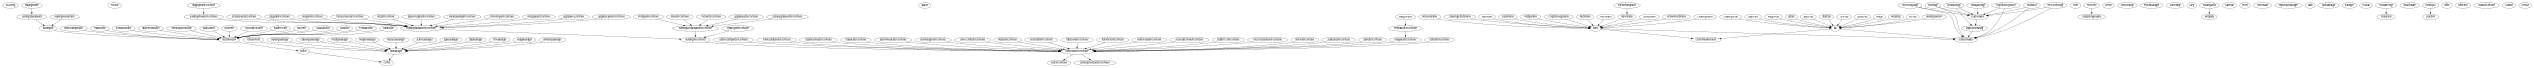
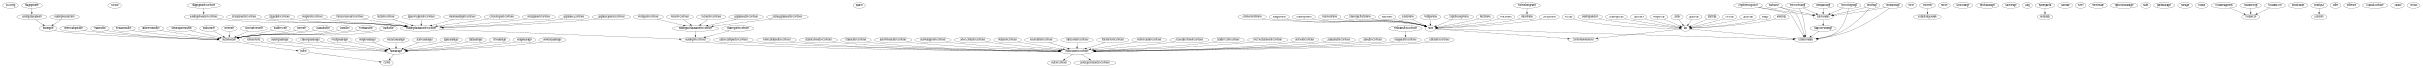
node "ToolbarHappiness": added
node "ToolbarMOTD": added
edge "RorshachWgt" -> "MapOverviewWgt": now "RorshachWgt" -> "IChildrenAware"
edge "BadgesPanel" -> "FestivalButtonController": now "BadgesPanel" -> "Panel"
